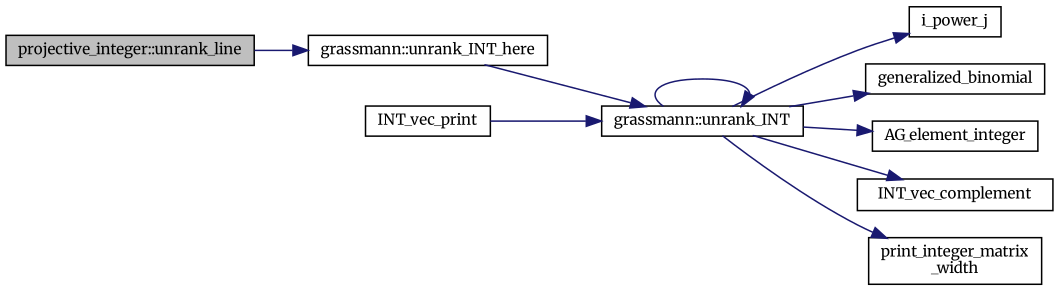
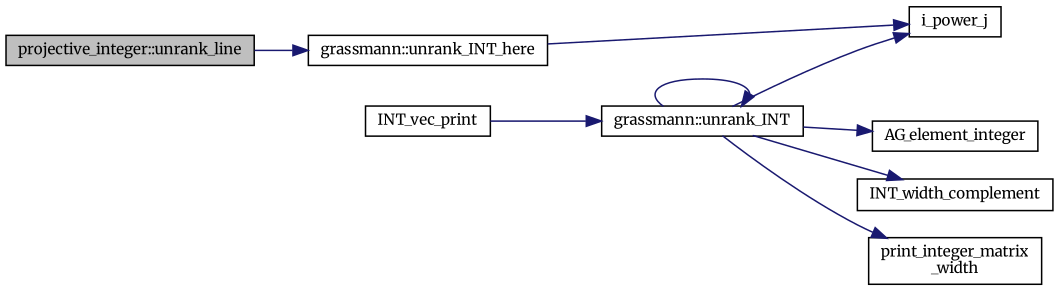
node "generalized_binomial": removed
edge "grassmann::unrank_INT_here" -> "grassmann::unrank_INT": now "grassmann::unrank_INT_here" -> "i_power_j"
node "INT_vec_complement": label "INT_vec_complement" -> "INT_width_complement"
